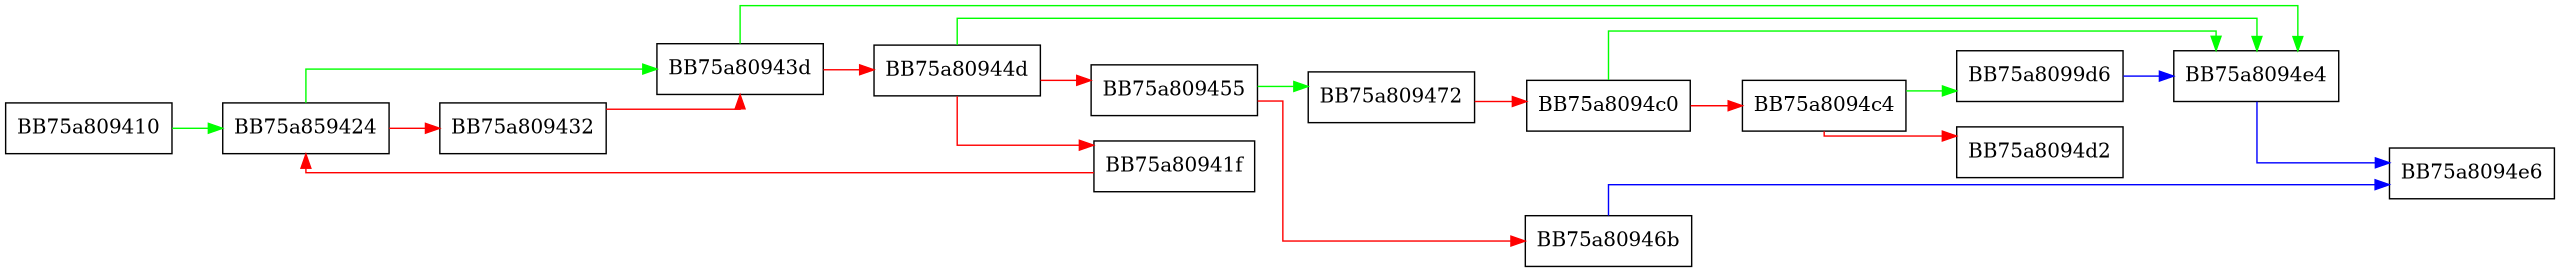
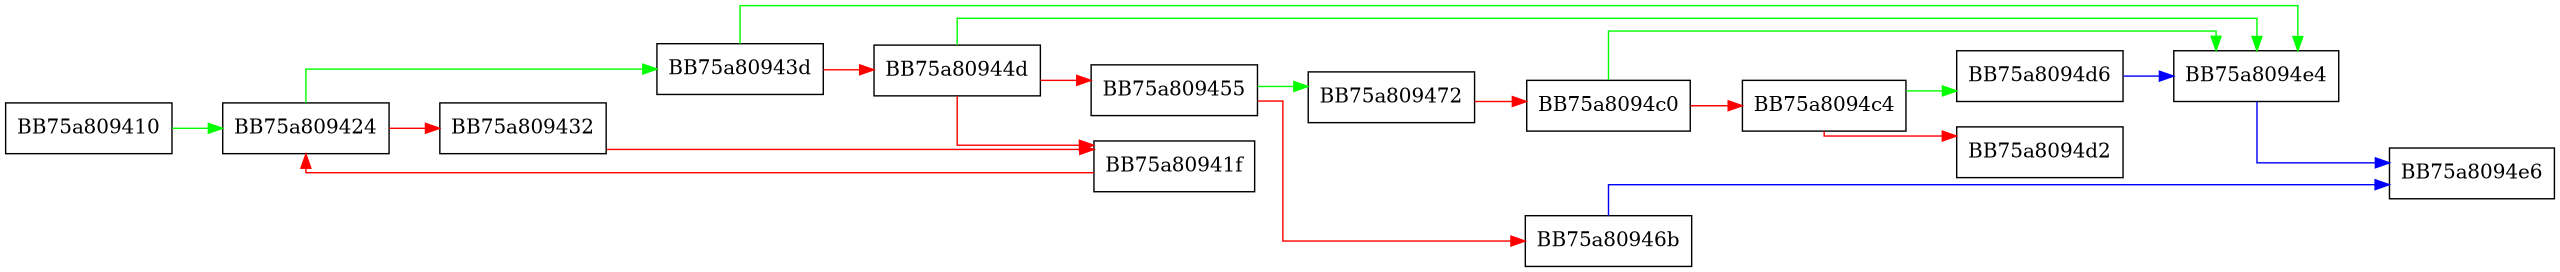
node "BB75a8099d6": label "BB75a8099d6" -> "BB75a8094d6"
edge "BB75a809432" -> "BB75a80943d": now "BB75a809432" -> "BB75a80941f"
node "BB75a859424": label "BB75a859424" -> "BB75a809424"
